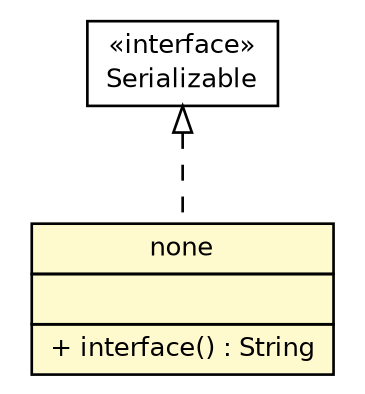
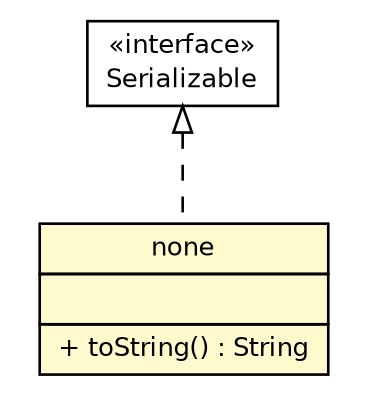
node "none": text "+ interface() : String" -> "+ toString() : String"
